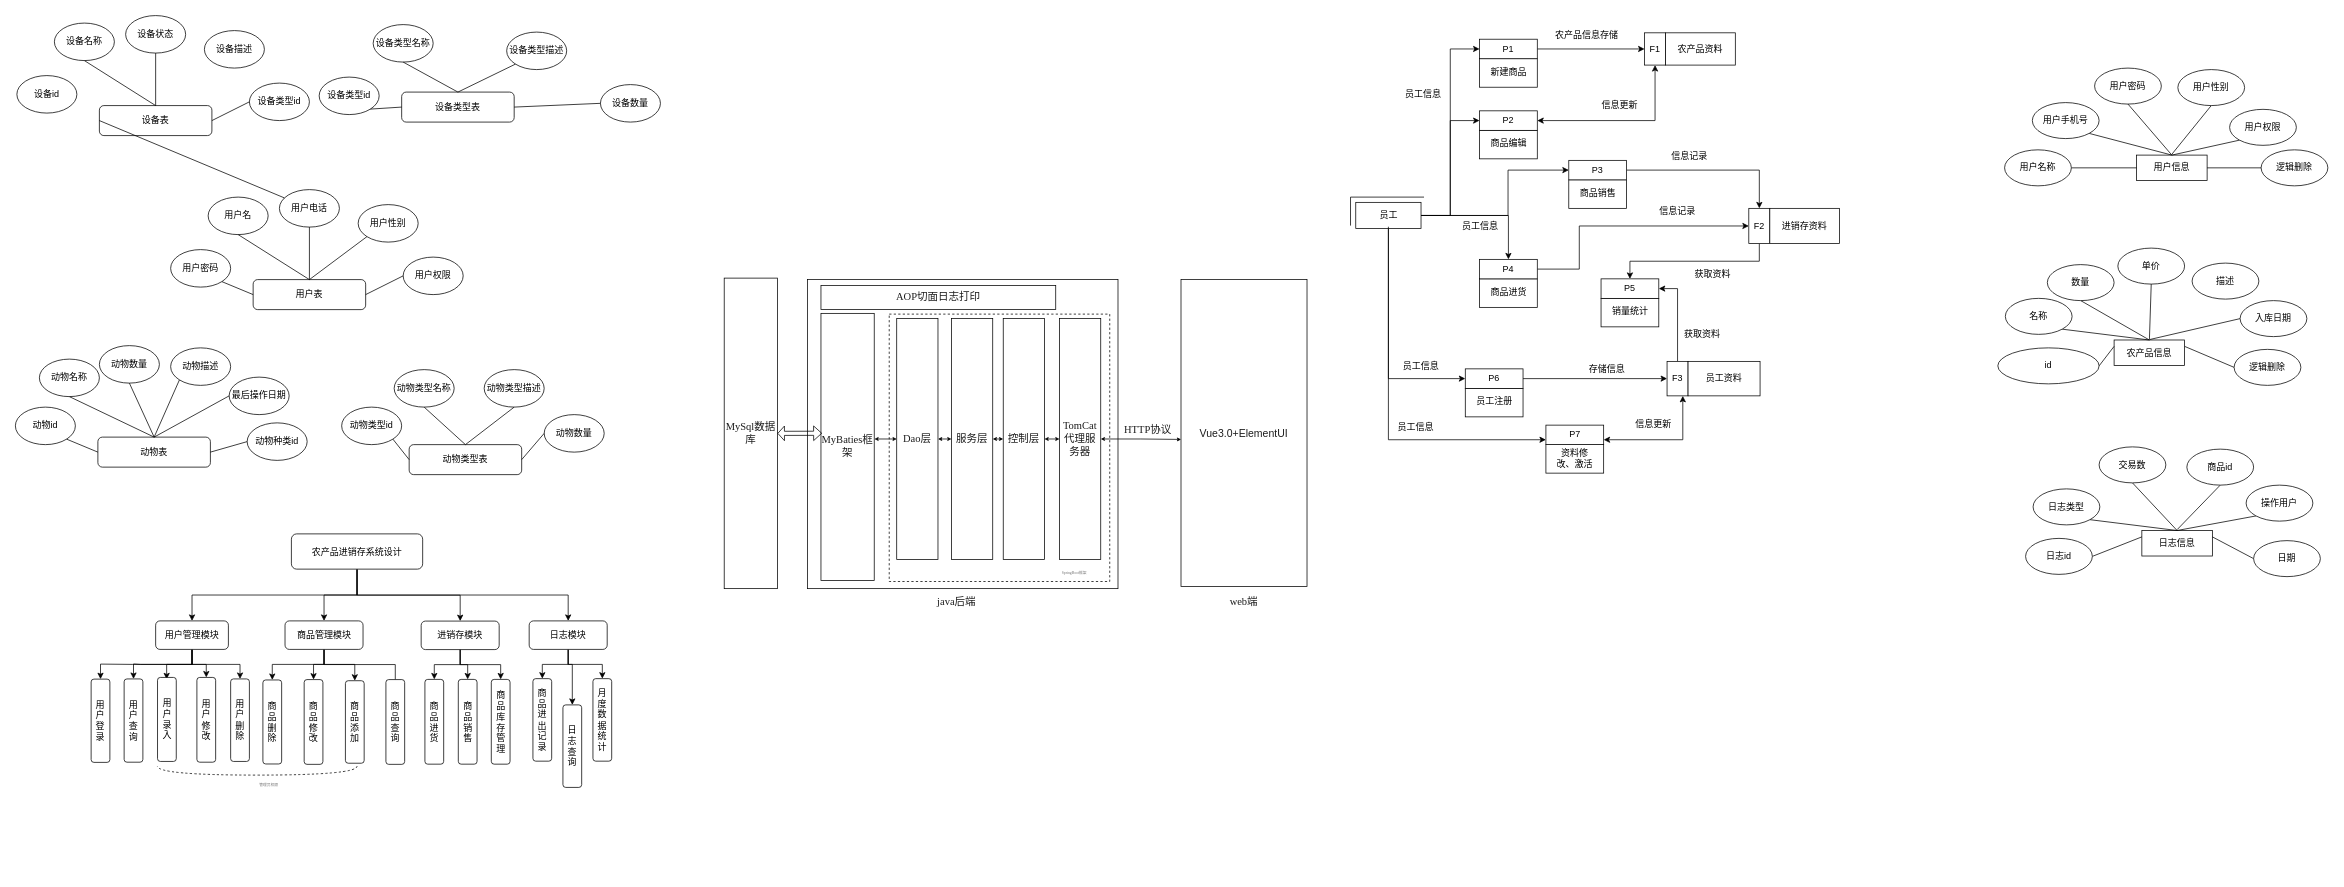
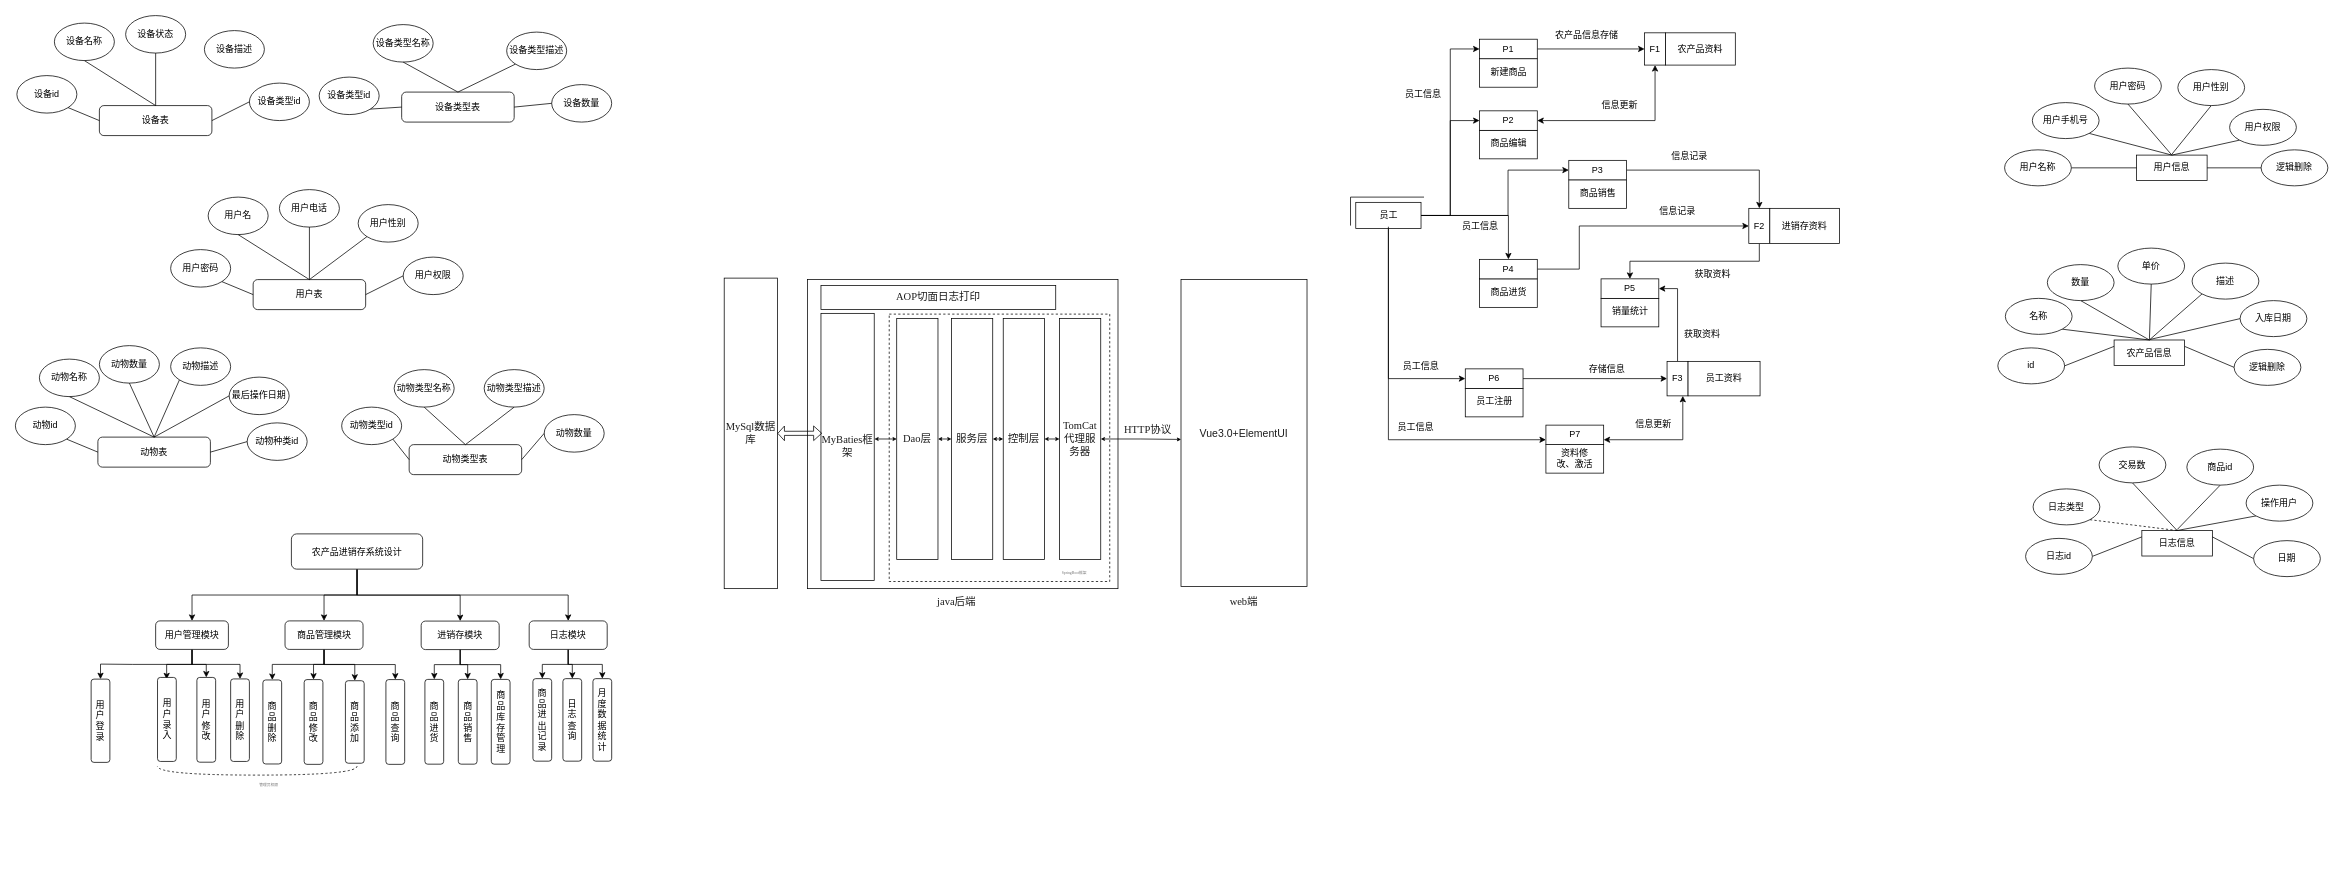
node "设备数量": moved (630, 103) -> (582, 103)
edge "设备表" -- "用户电话": now "设备表" -- "设备id"
edge "描述" -- "农产品信息": added
node "id": size 101x36 -> 67x36
edge "日志类型" -- "日志信息": style solid -> dashed
edge "用户管理模块" -> "用户查询": removed
edge "商品管理模块" -- "商品查询": arrowhead none -> classic
node "用户查询": removed
node "日志查询": moved (572, 746) -> (572, 720)
